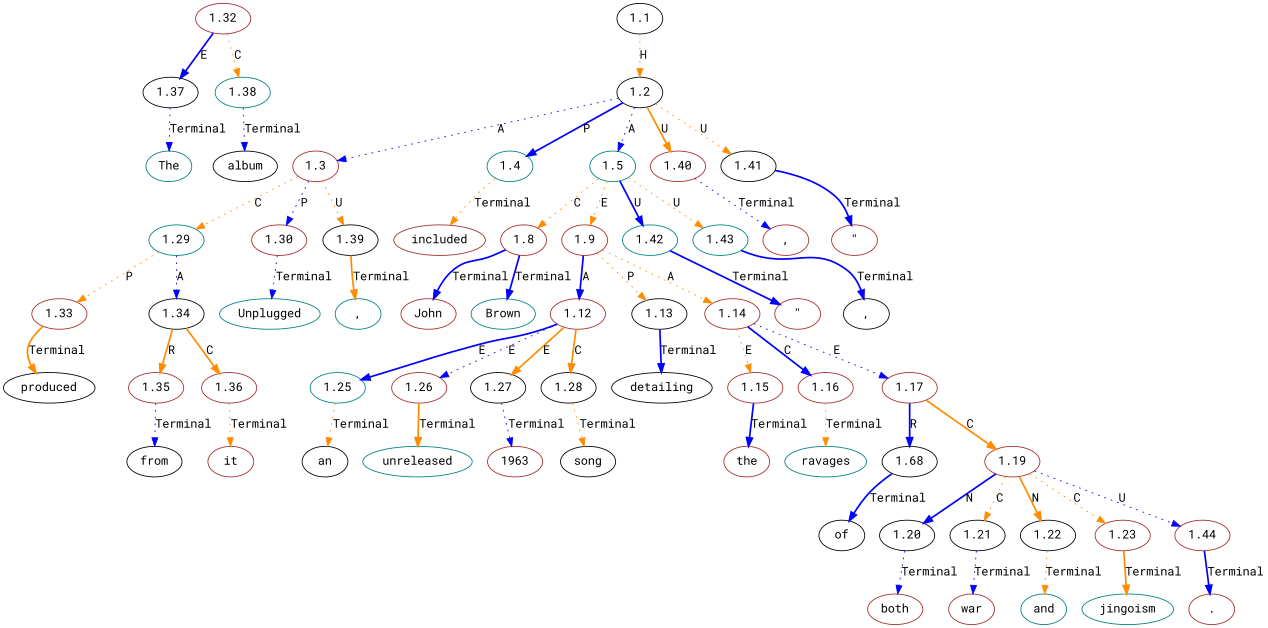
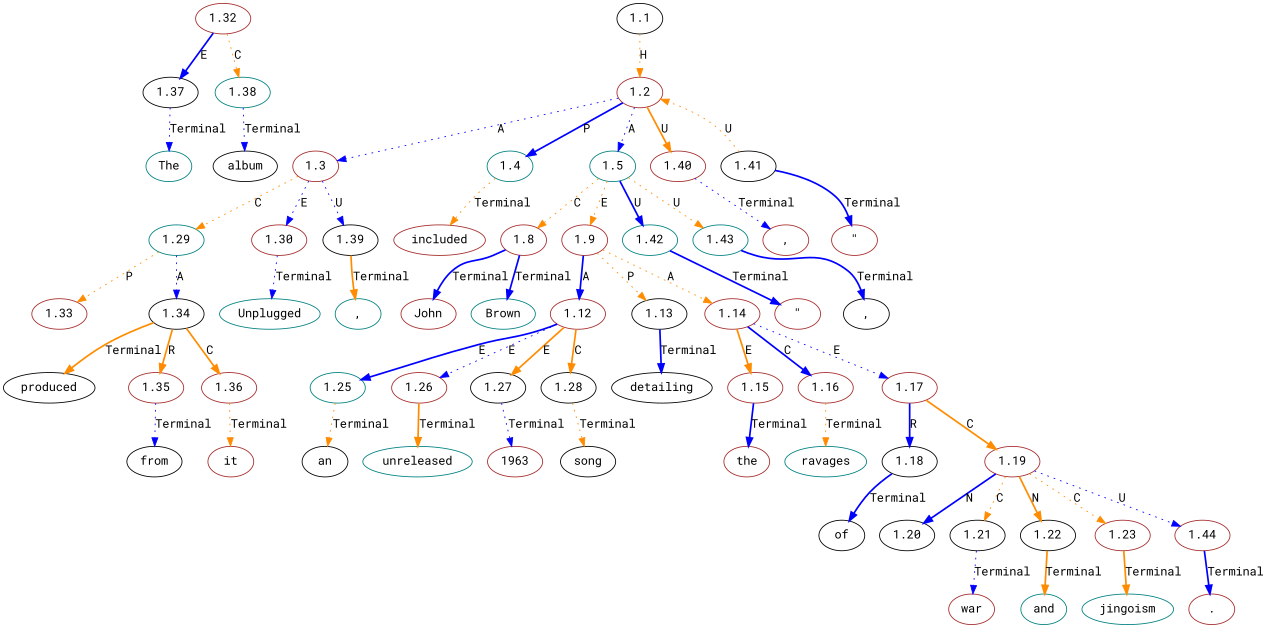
node "1.2": color black -> brown
edge "1.2" -> "1.41": reversed
edge "1.3" -> "1.39": color darkorange -> blue
edge "1.3" -> "1.30": label "P" -> "E"
edge "1.33" -> "produced": now "1.34" -> "produced"
edge "1.14" -> "1.15": style dotted -> bold
node "1.68": label "1.68" -> "1.18"
edge "1.22" -> "and": style dotted -> bold
node "both": removed
